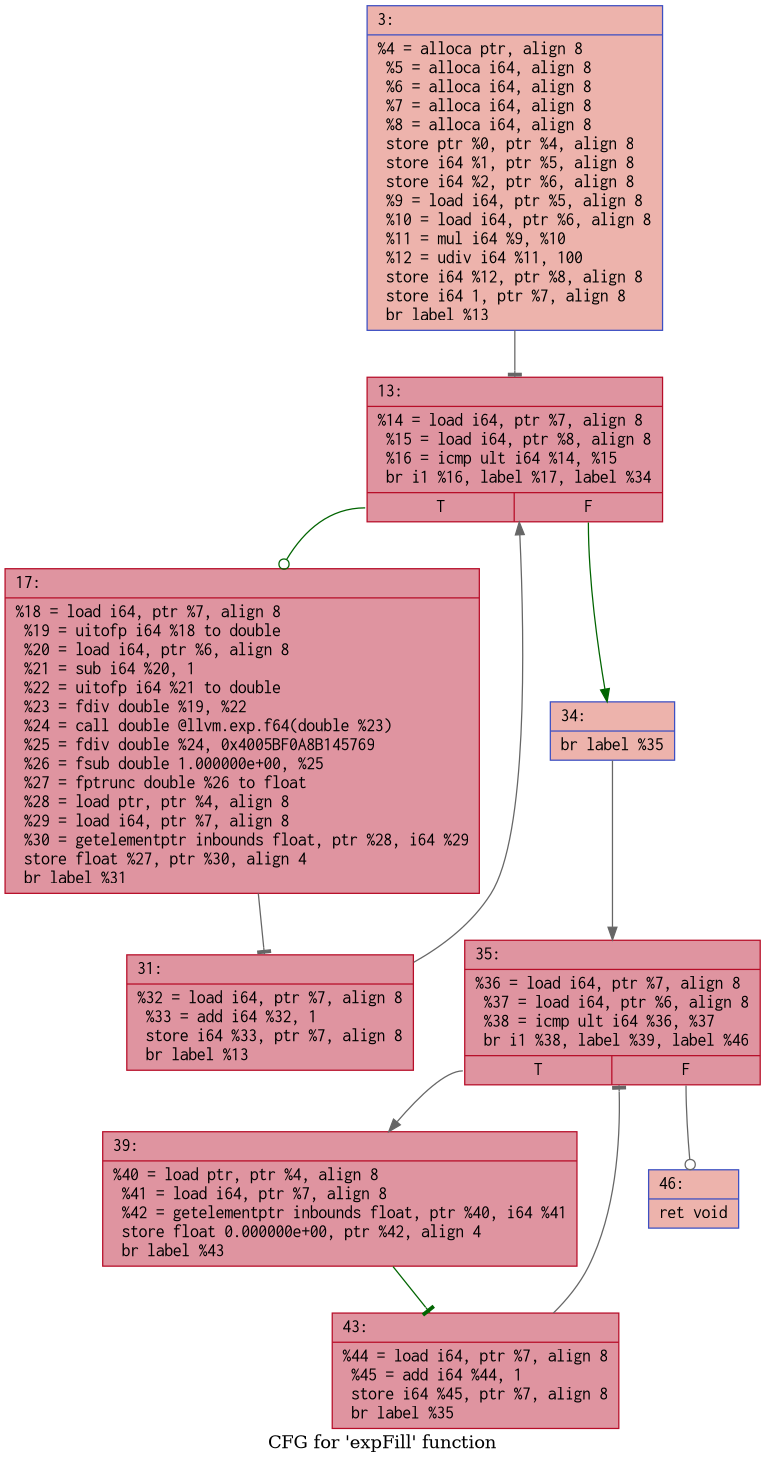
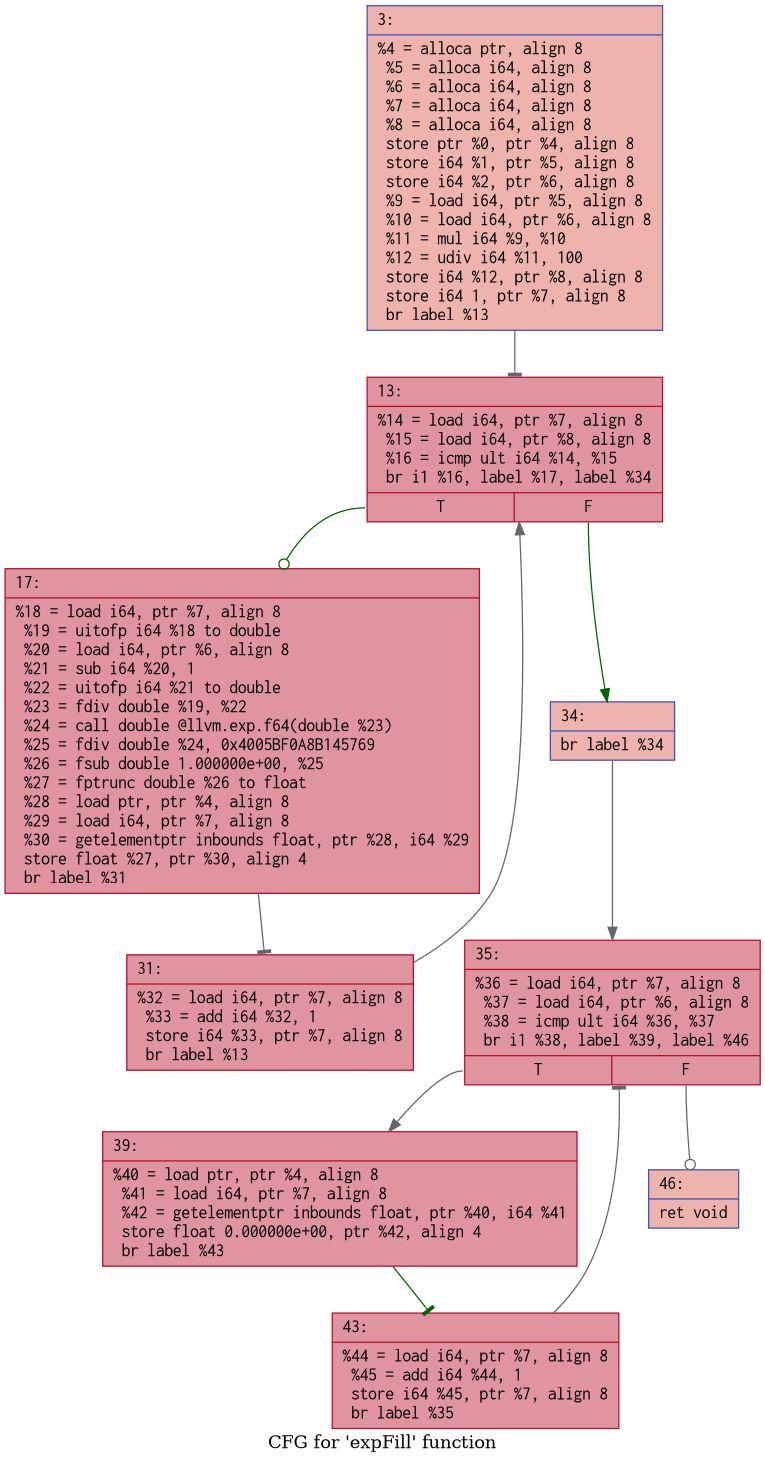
node "34:": text "br label %35" -> "br label %34"
